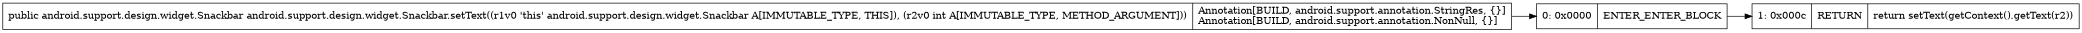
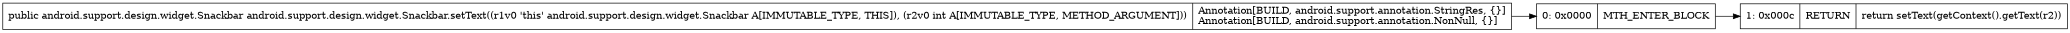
node "0: 0x0000": text "ENTER_ENTER_BLOCK" -> "MTH_ENTER_BLOCK"
